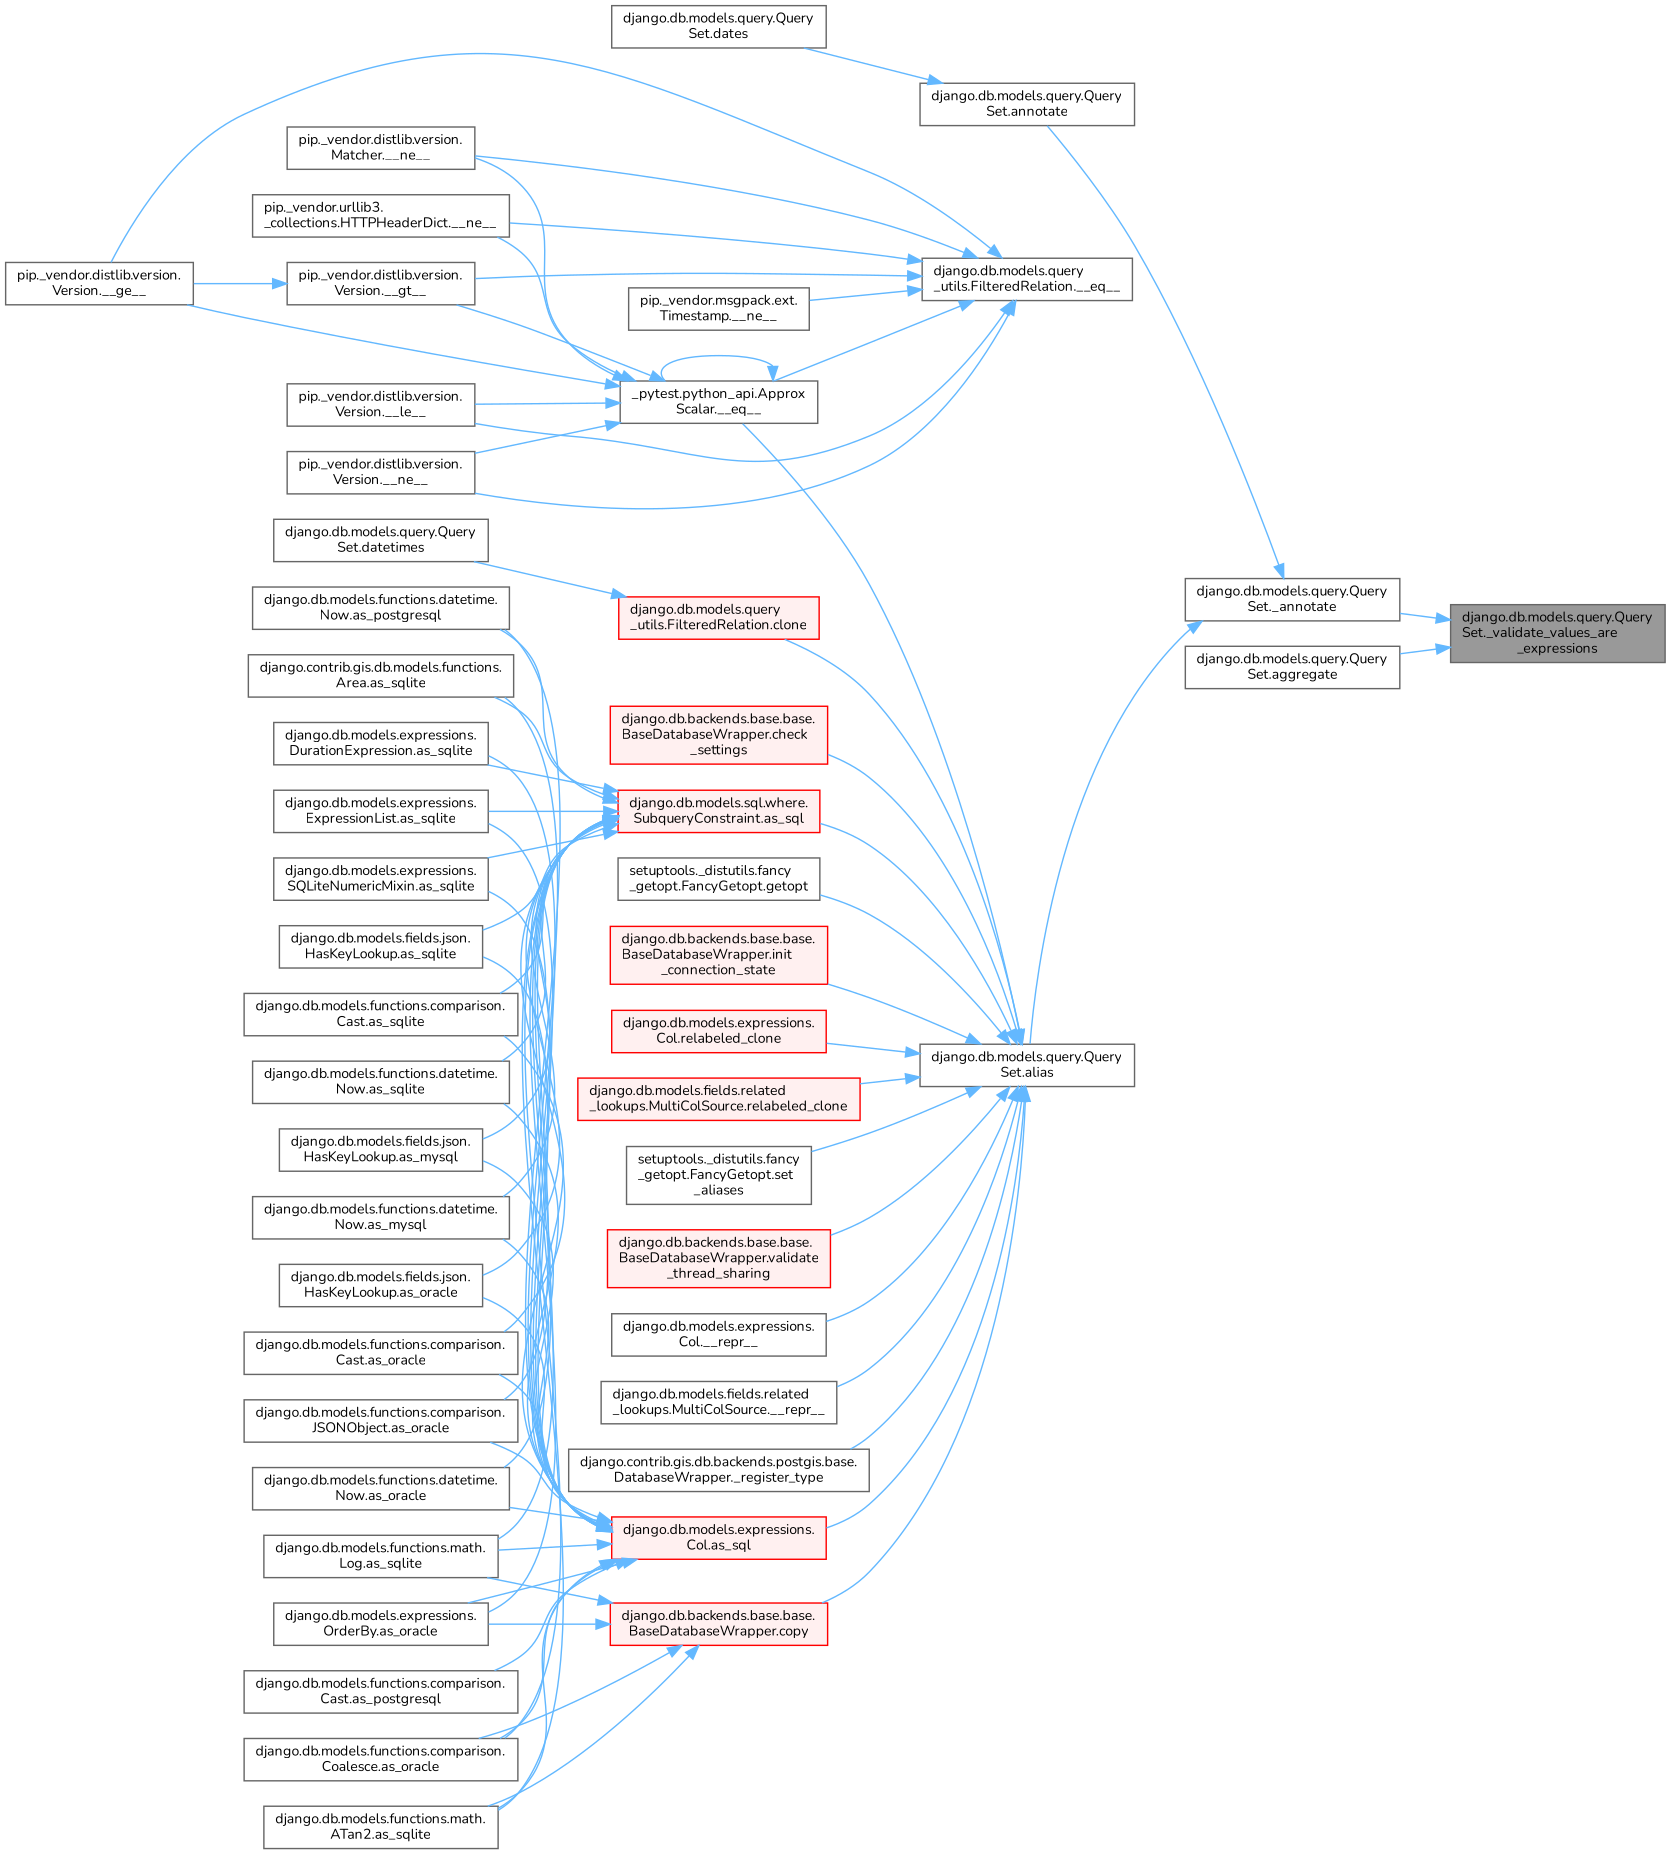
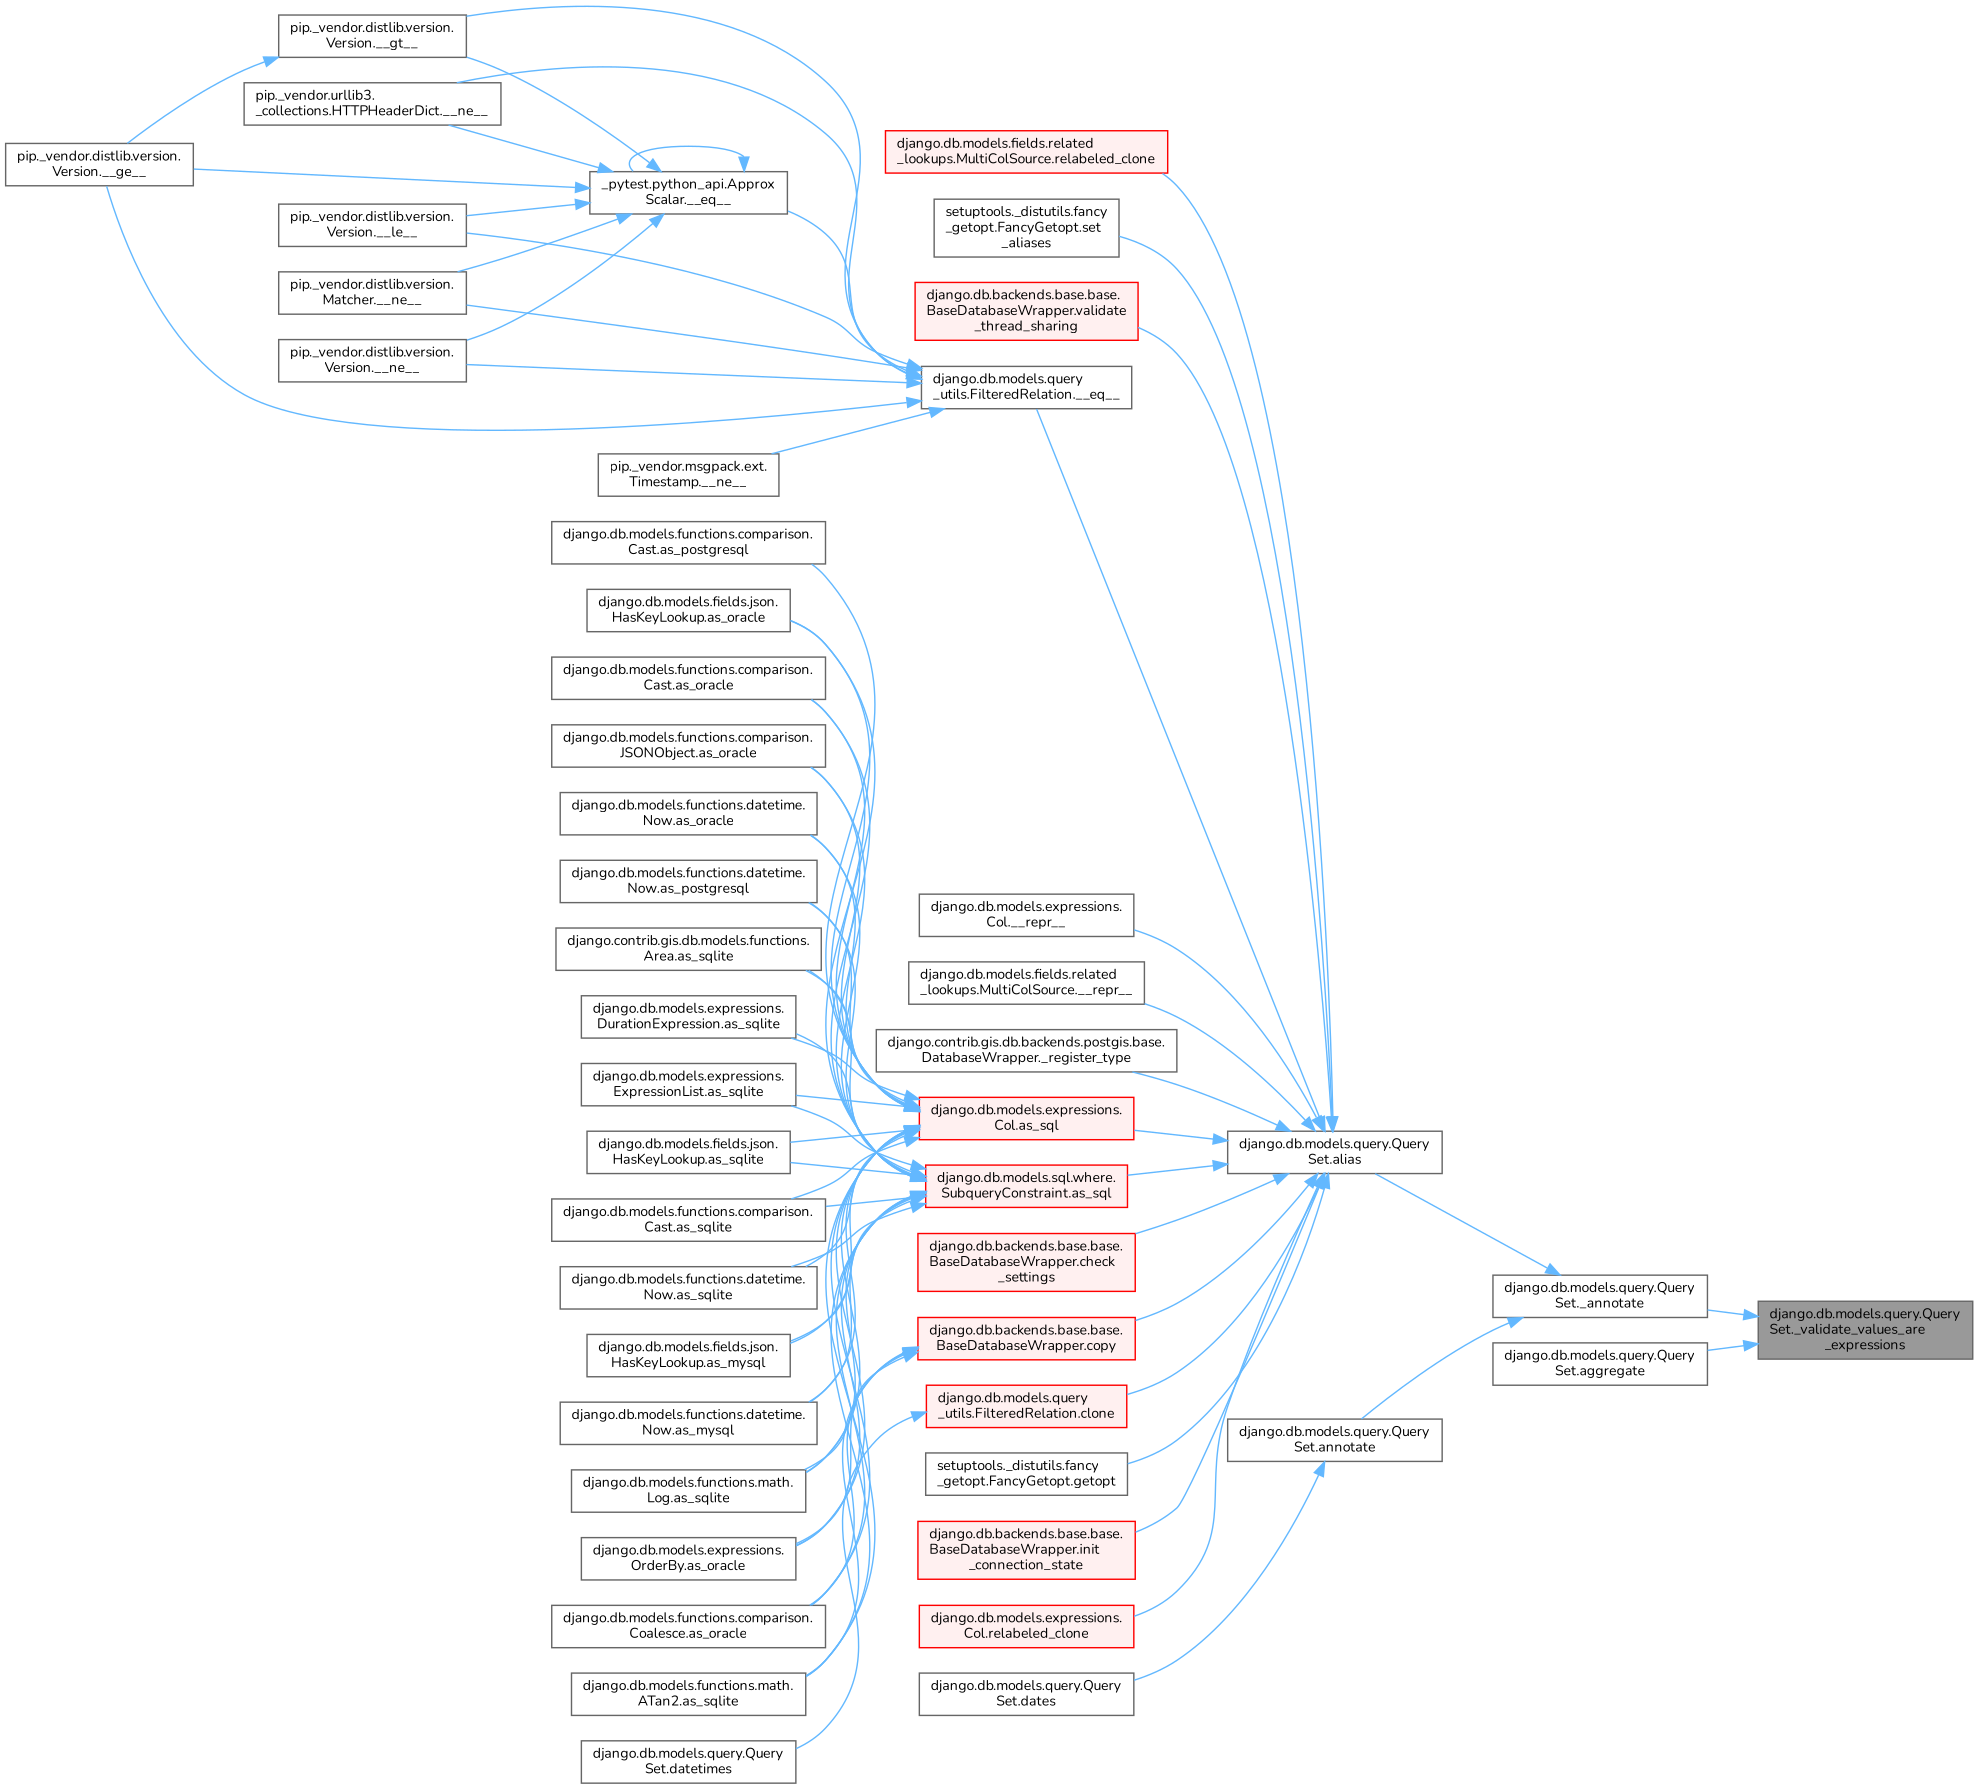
edge "_pytest.python_api.Approx Scalar.__eq__" -> "django.db.models.query.Query Set.alias": now "django.db.models.query _utils.FilteredRelation.__eq__" -> "django.db.models.query.Query Set.alias"
node "django.db.models.expressions. SQLiteNumericMixin.as_sqlite": removed
